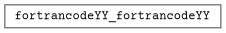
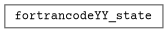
node "fortrancodeYY_fortrancodeYY": label "fortrancodeYY_fortrancodeYY" -> "fortrancodeYY_state"
